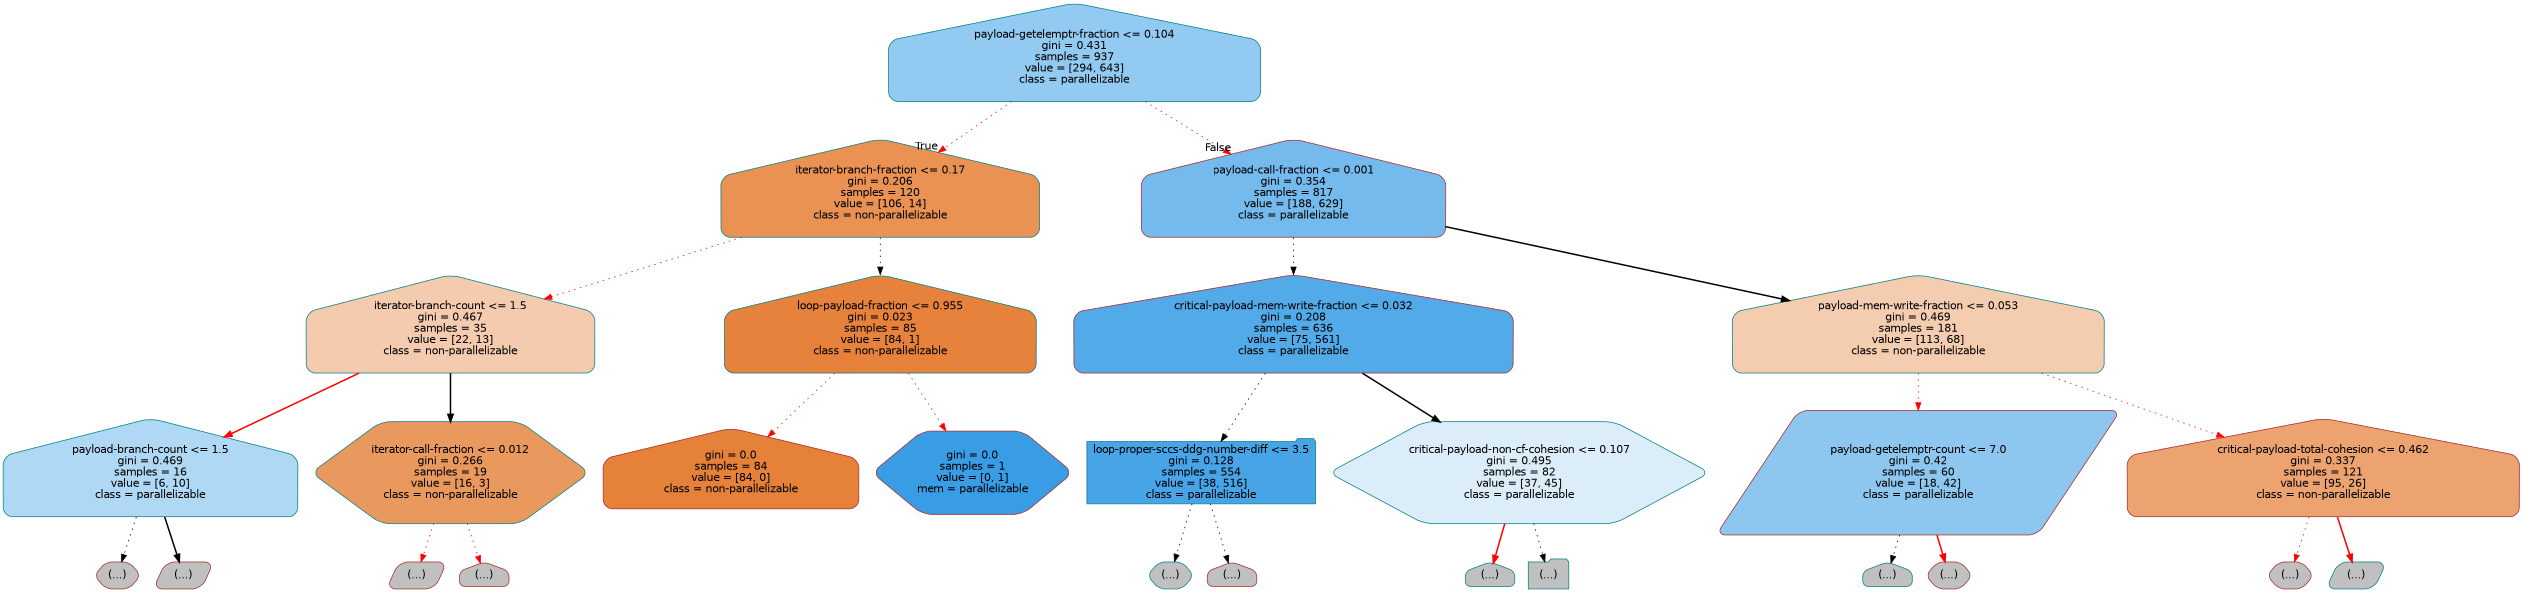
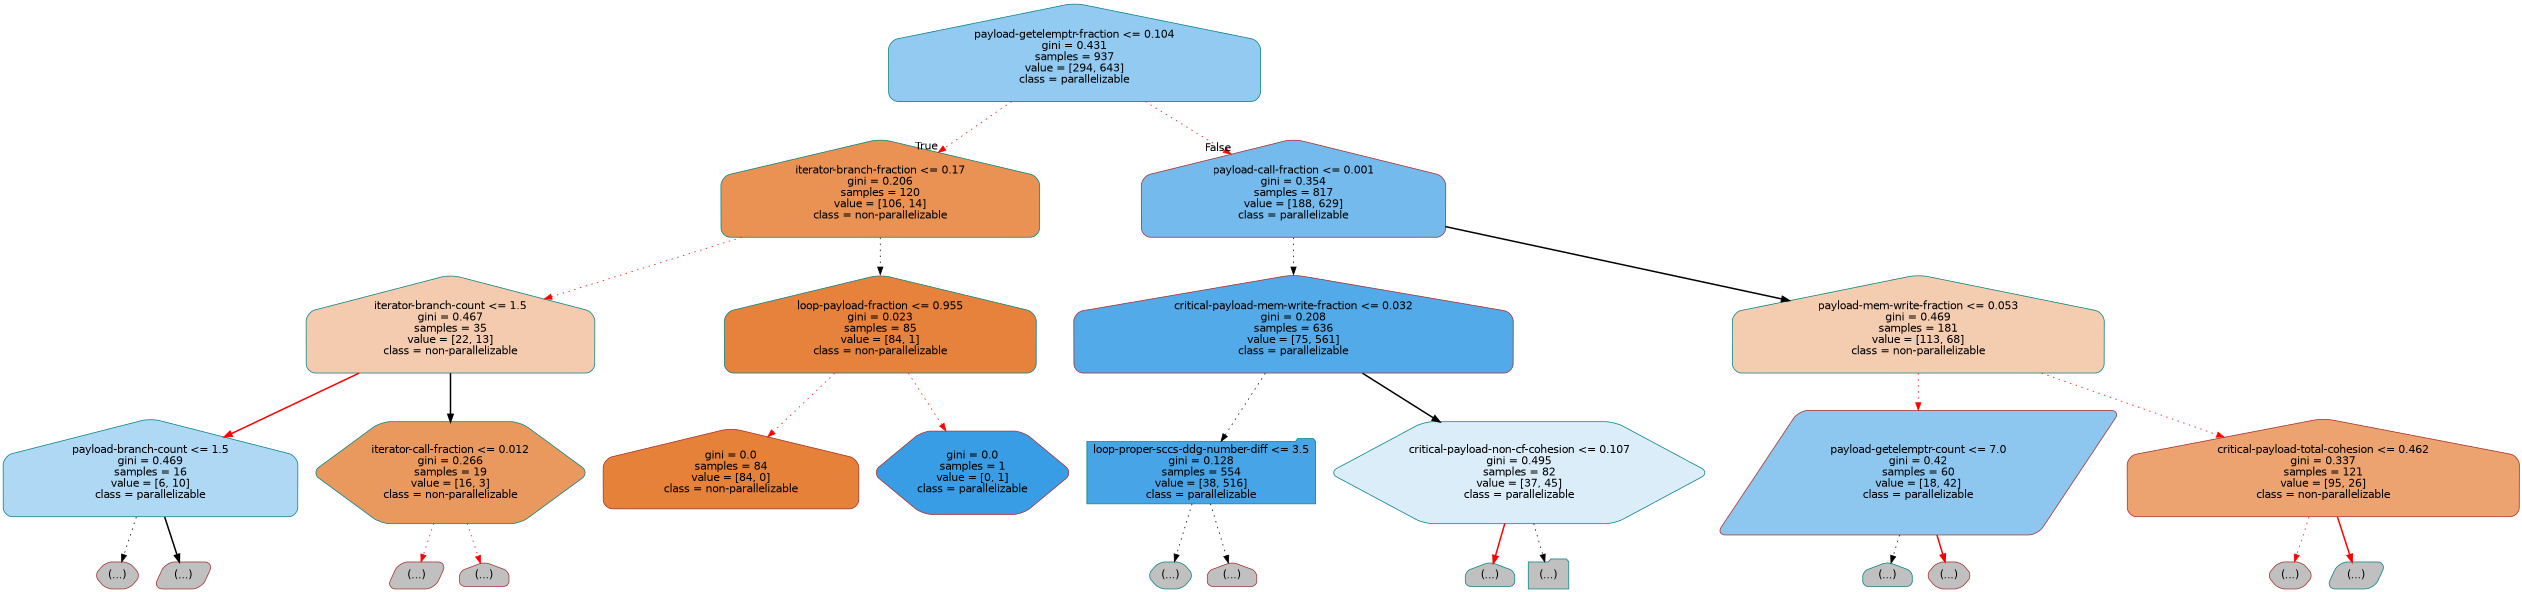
node "gini = 0.0 samples = 1 value = [0, 1] mem = parallelizable": label "gini = 0.0 samples = 1 value = [0, 1] mem = parallelizable" -> "gini = 0.0 samples = 1 value = [0, 1] class = parallelizable"
